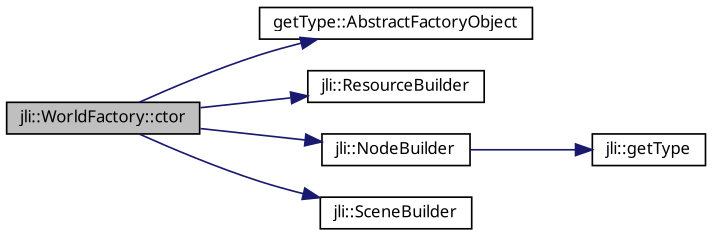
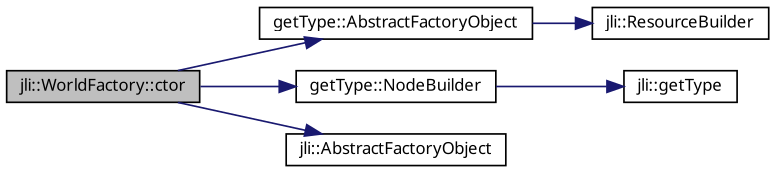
edge "jli::WorldFactory::ctor" -> "jli::ResourceBuilder": now "getType::AbstractFactoryObject" -> "jli::ResourceBuilder"
node "jli::NodeBuilder": label "jli::NodeBuilder" -> "getType::NodeBuilder"
node "jli::SceneBuilder": label "jli::SceneBuilder" -> "jli::AbstractFactoryObject"
